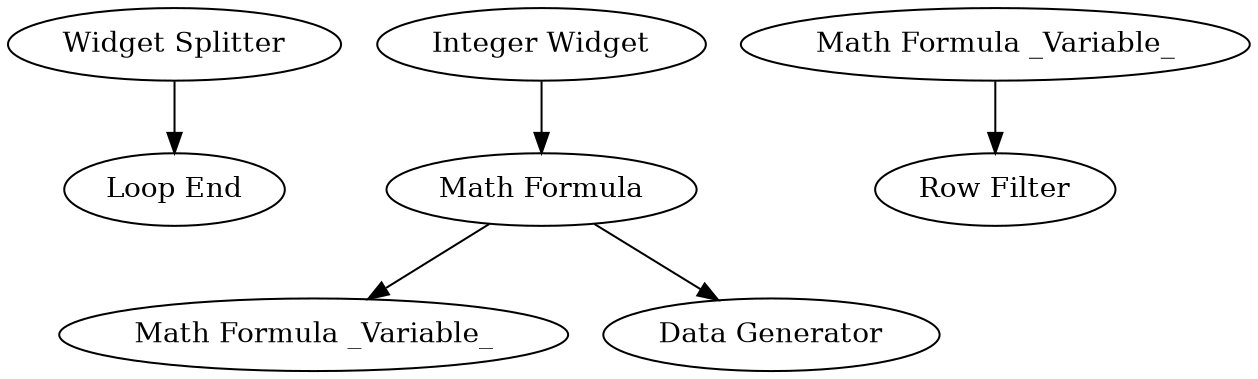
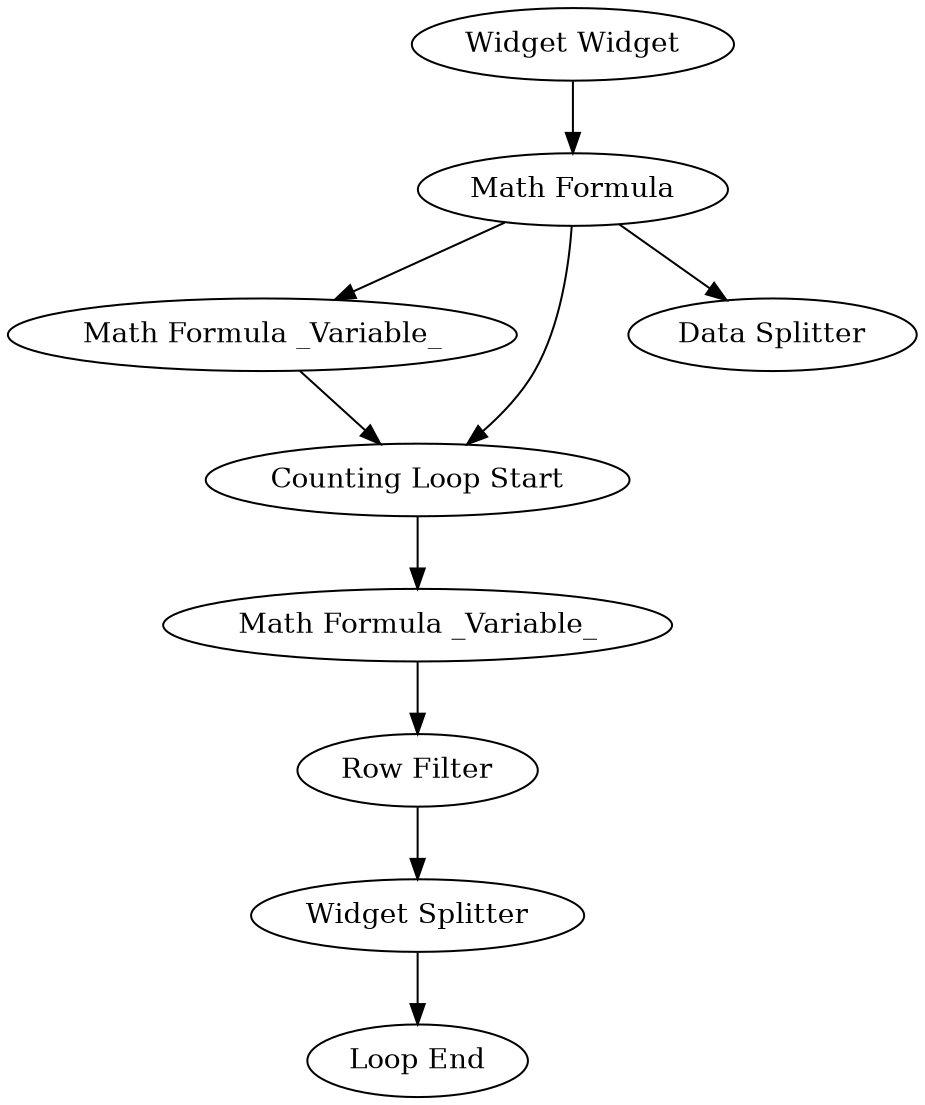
node "Integer Widget": label "Integer Widget" -> "Widget Widget"
node "Data Generator": label "Data Generator" -> "Data Splitter"
node "Counting Loop Start": added
edge "Row Filter" -> "Widget Splitter": added
